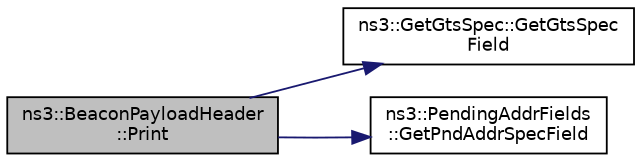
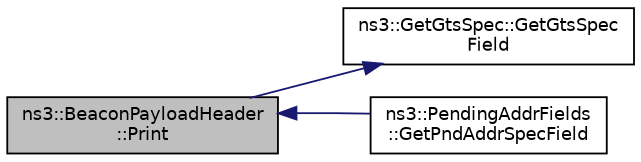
edge "ns3::BeaconPayloadHeader ::Print" -> "ns3::PendingAddrFields ::GetPndAddrSpecField": reversed
